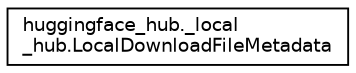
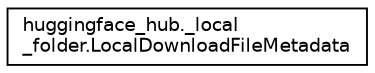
node "huggingface_hub._local _hub.LocalDownloadFileMetadata": label "huggingface_hub._local _hub.LocalDownloadFileMetadata" -> "huggingface_hub._local _folder.LocalDownloadFileMetadata"
